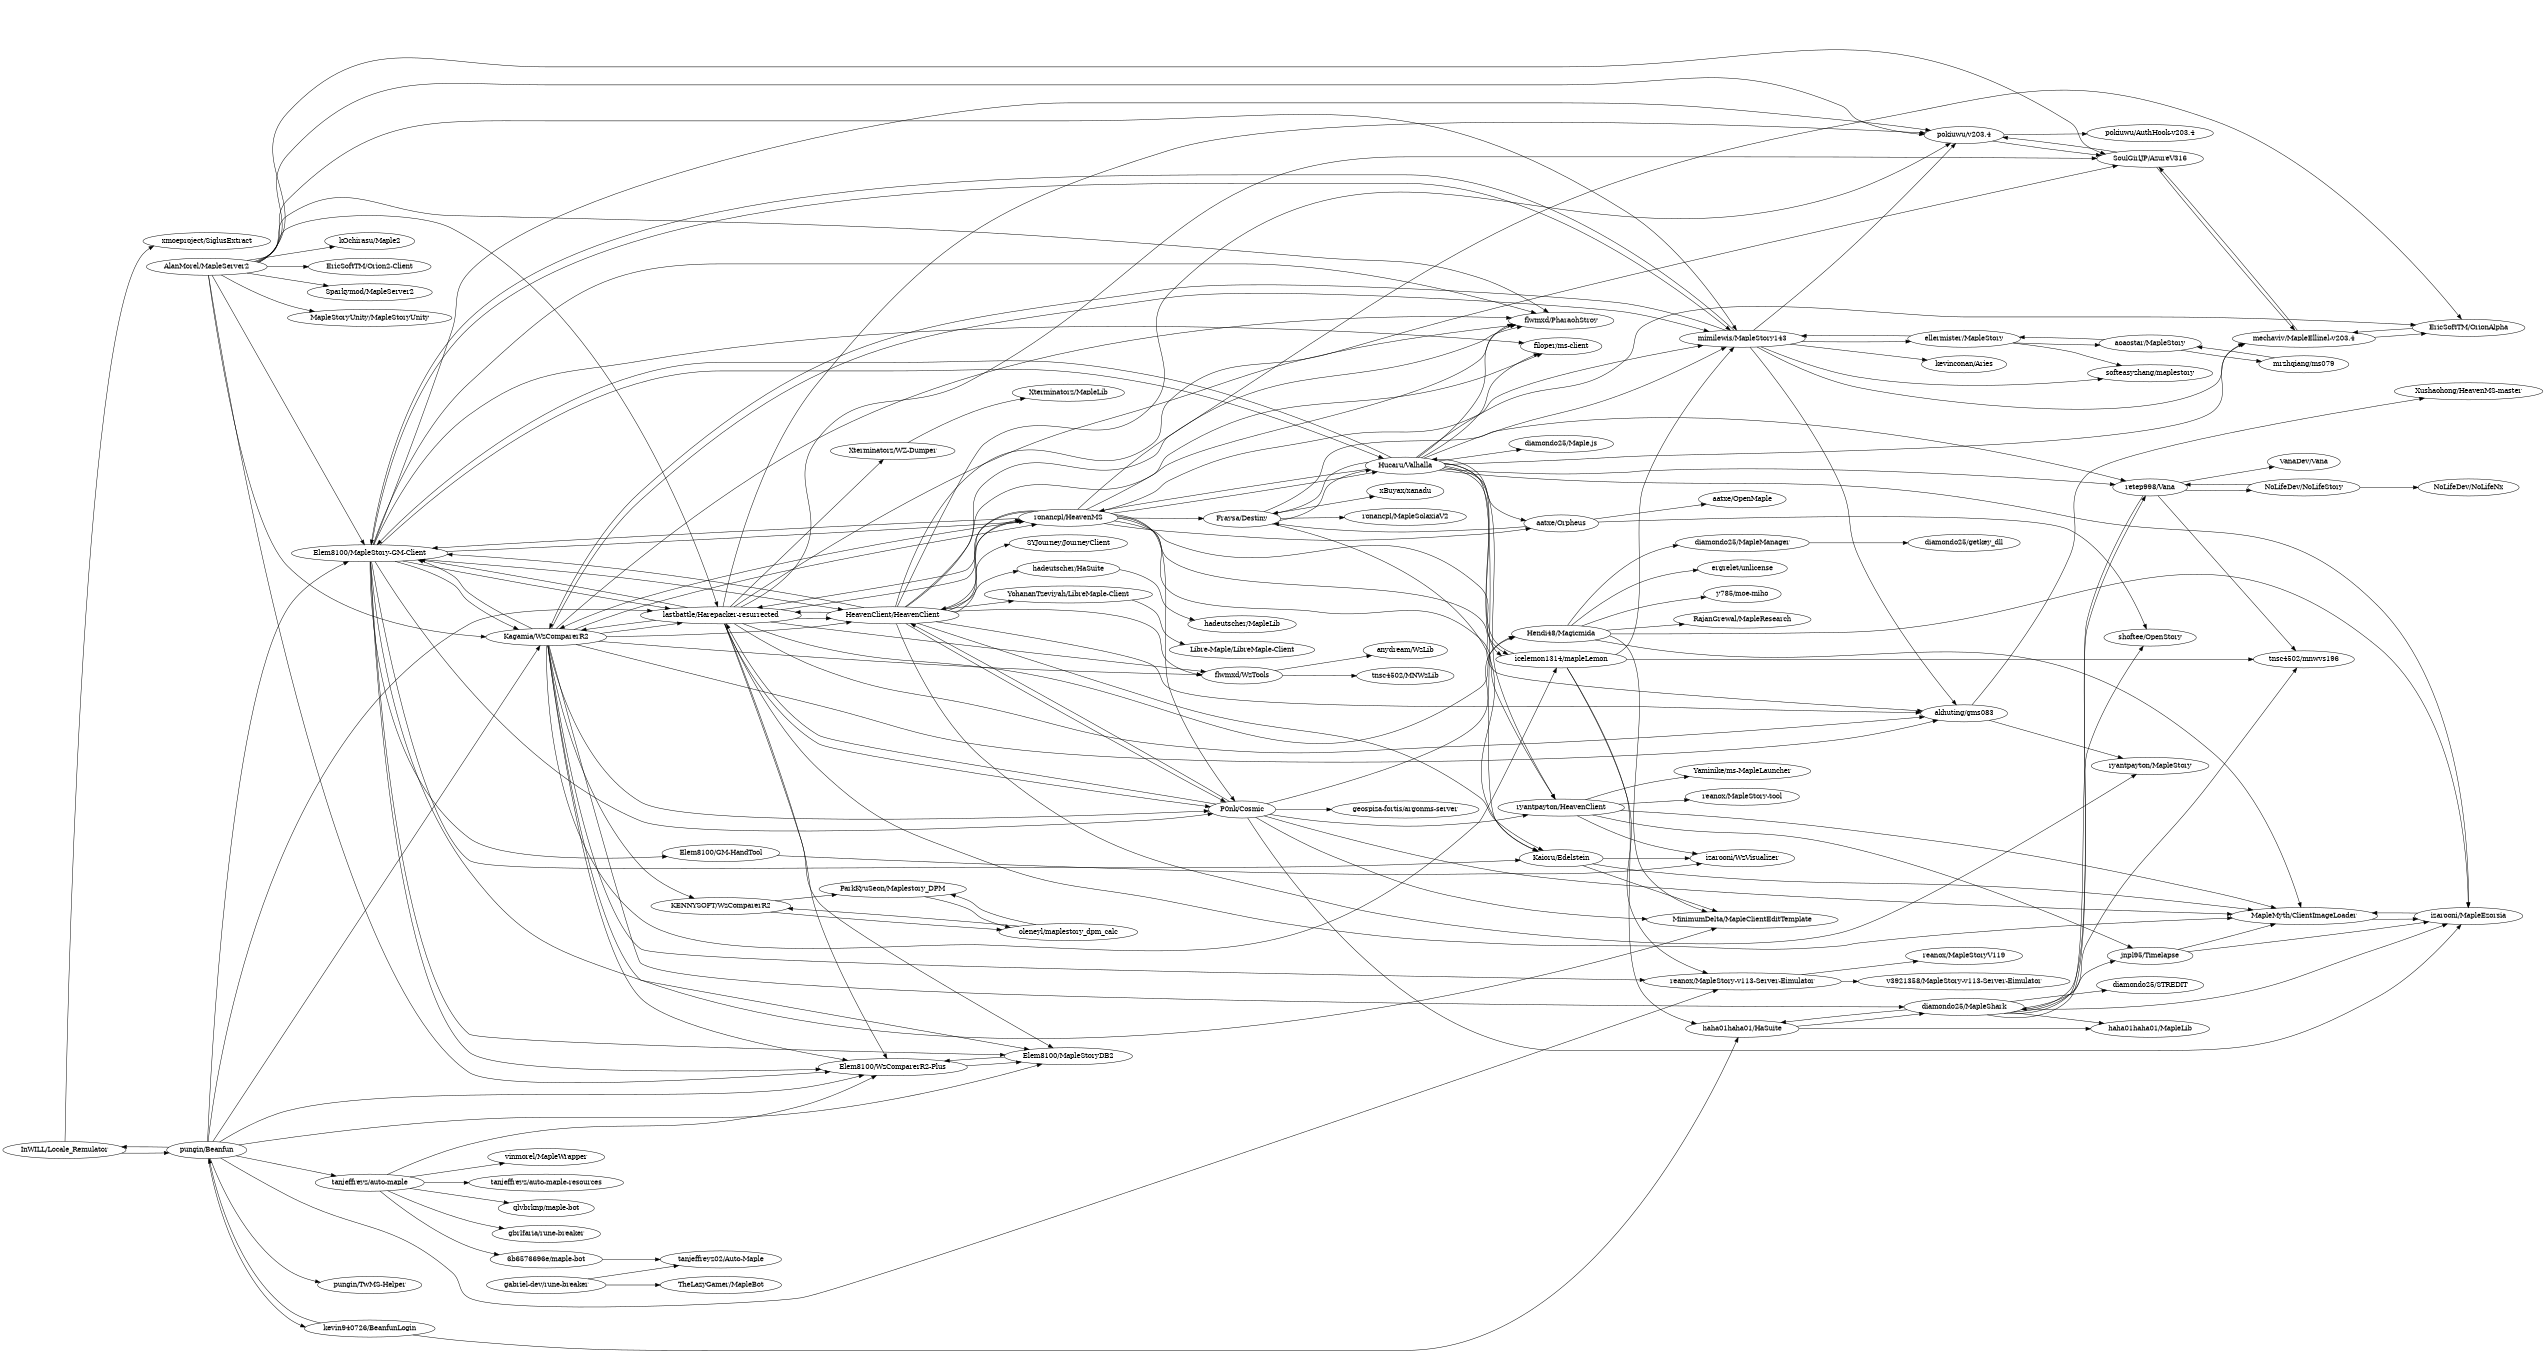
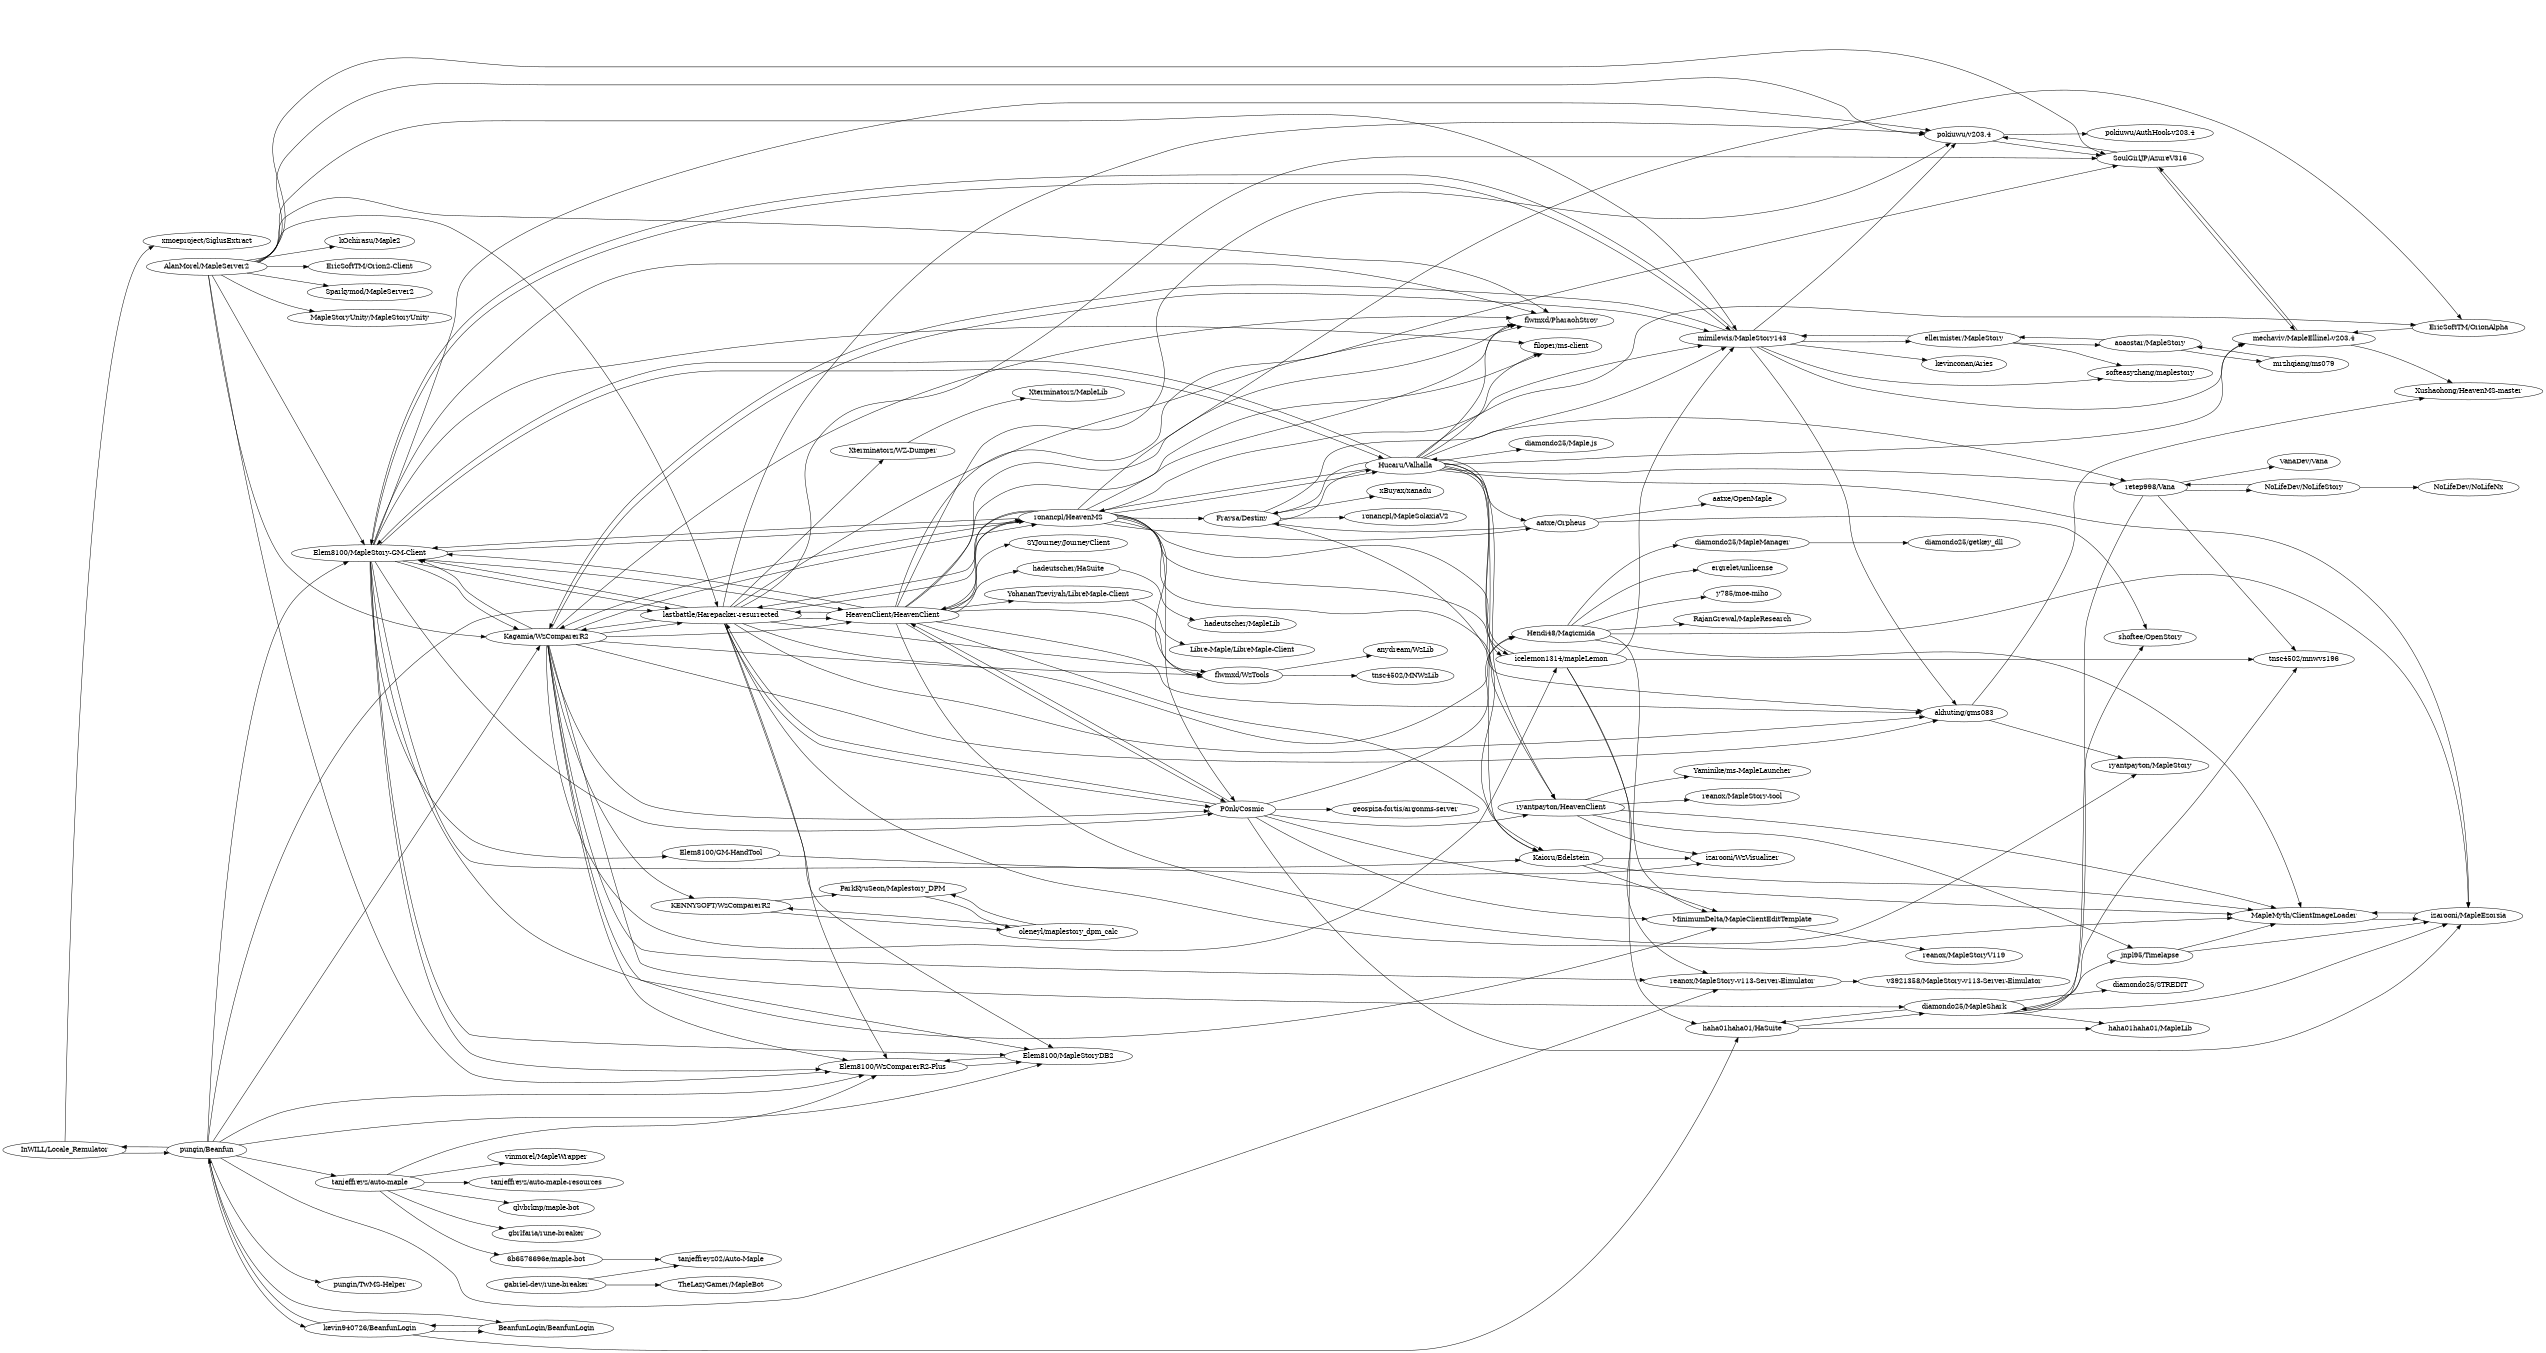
edge "mechaviv/MapleEllinel-v203.4" -> "EricSoftTM/OrionAlpha": now "mechaviv/MapleEllinel-v203.4" -> "Xushaohong/HeavenMS-master"
edge "ronancpl/HeavenMS" -> "flwmxd/WzTools": added
edge "diamondo25/MapleShark" -> "retep998/Vana": removed
edge "reanox/MapleStory-v113-Server-Eimulator" -> "reanox/MapleStoryV119": now "MinimumDelta/MapleClientEditTemplate" -> "reanox/MapleStoryV119"
node "BeanfunLogin/BeanfunLogin": added
